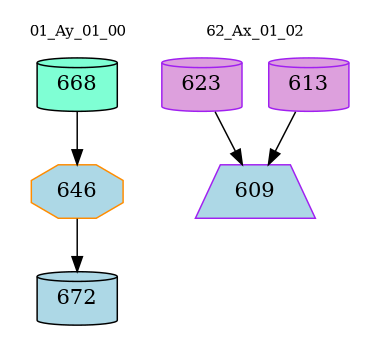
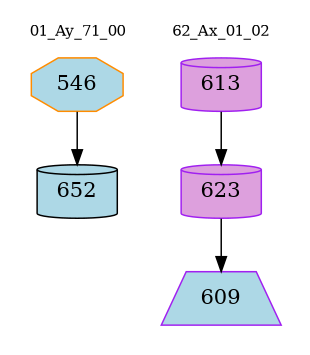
cluster "01_Ay_01_00": label "01_Ay_01_00" -> "01_Ay_71_00"
node "668": removed
edge "613" -> "609": now "613" -> "623"
node "646": label "646" -> "546"
node "672": label "672" -> "652"
